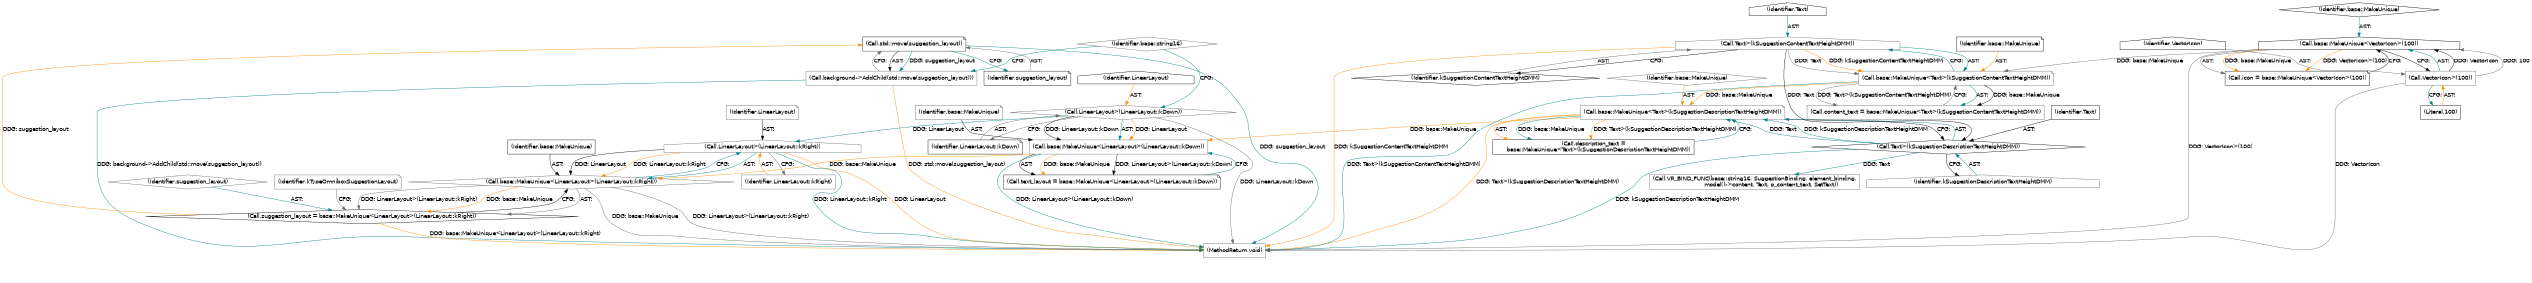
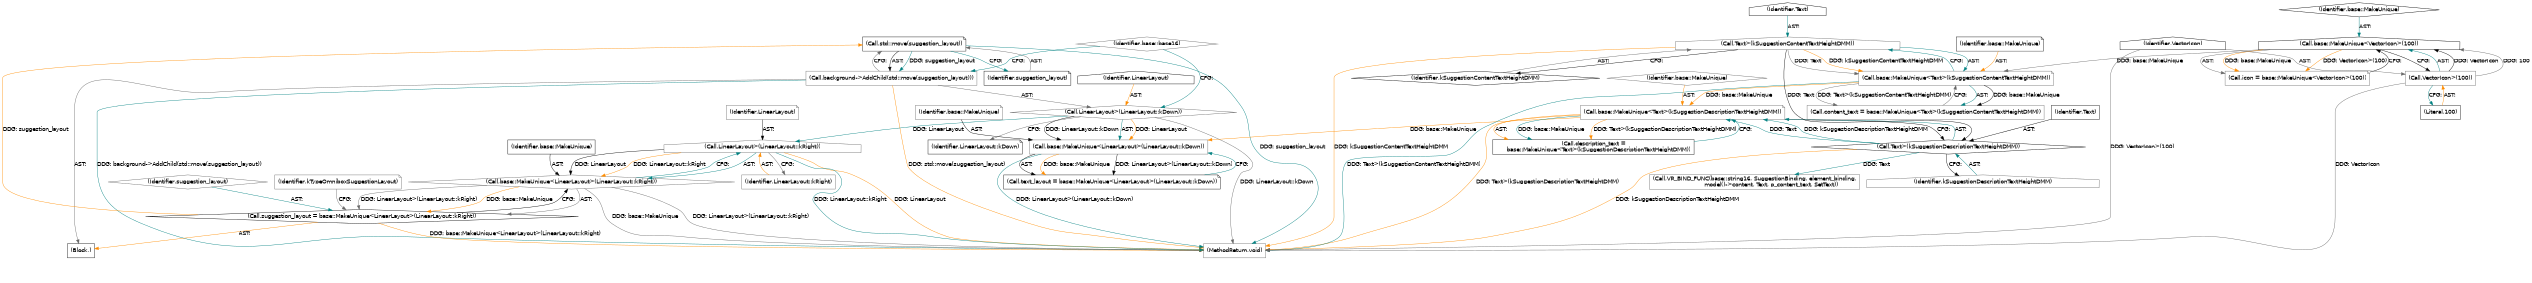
node "(Identifier,base::string16)": label "(Identifier,base::string16)" -> "(Identifier,base::base16)"
node "(Call,icon = base::MakeUnique<VectorIcon>(100))": color black -> gray40
edge "(Identifier,LinearLayout::kDown)" -> "(Call,LinearLayout>(LinearLayout::kDown))": now "(Call,background->AddChild(std::move(suggestion_layout)))" -> "(Call,LinearLayout>(LinearLayout::kDown))"
edge "(Call,base::MakeUnique<LinearLayout>(LinearLayout::kDown))" -> "(Call,base::MakeUnique<LinearLayout>(LinearLayout::kRight))": removed, label "DDG: base::MakeUnique"
edge "(Call,Text>(kSuggestionDescriptionTextHeightDMM))" -> "(MethodReturn,void)": color teal -> darkorange
edge "(Call,base::MakeUnique<VectorIcon>(100))" -> "(MethodReturn,void)": now "(Identifier,VectorIcon)" -> "(MethodReturn,void)"
node "(Block,)": added
